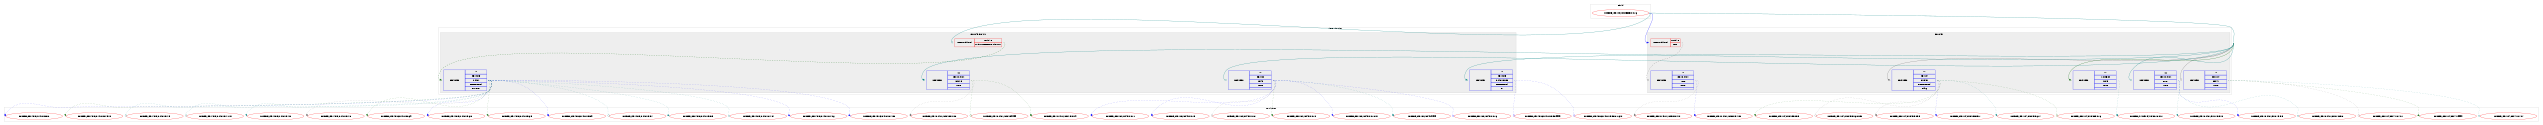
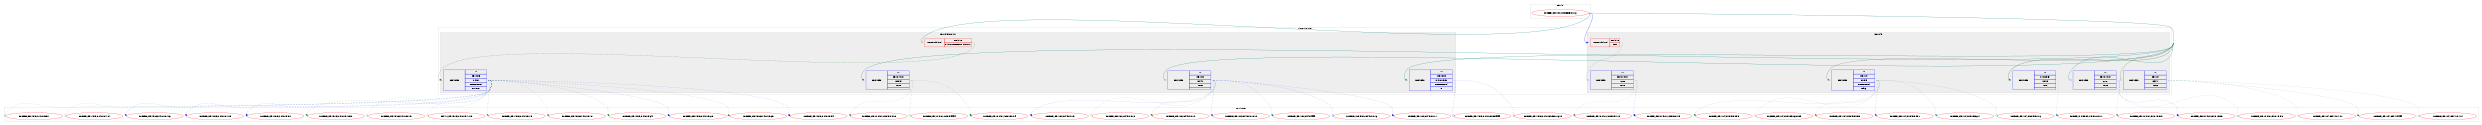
node "portage://dev-lang/python-3.7.4-r1": label "portage://dev-lang/python-3.7.4-r1" -> "catkin://dev-lang/python-3.7.4-r1"
node "portage://dev-lang/python-3.5.5": removed
node "portage://dev-ros/roslib-1.14.6": label "portage://dev-ros/roslib-1.14.6" -> "portage://make-ros/roslib-1.14.6"
